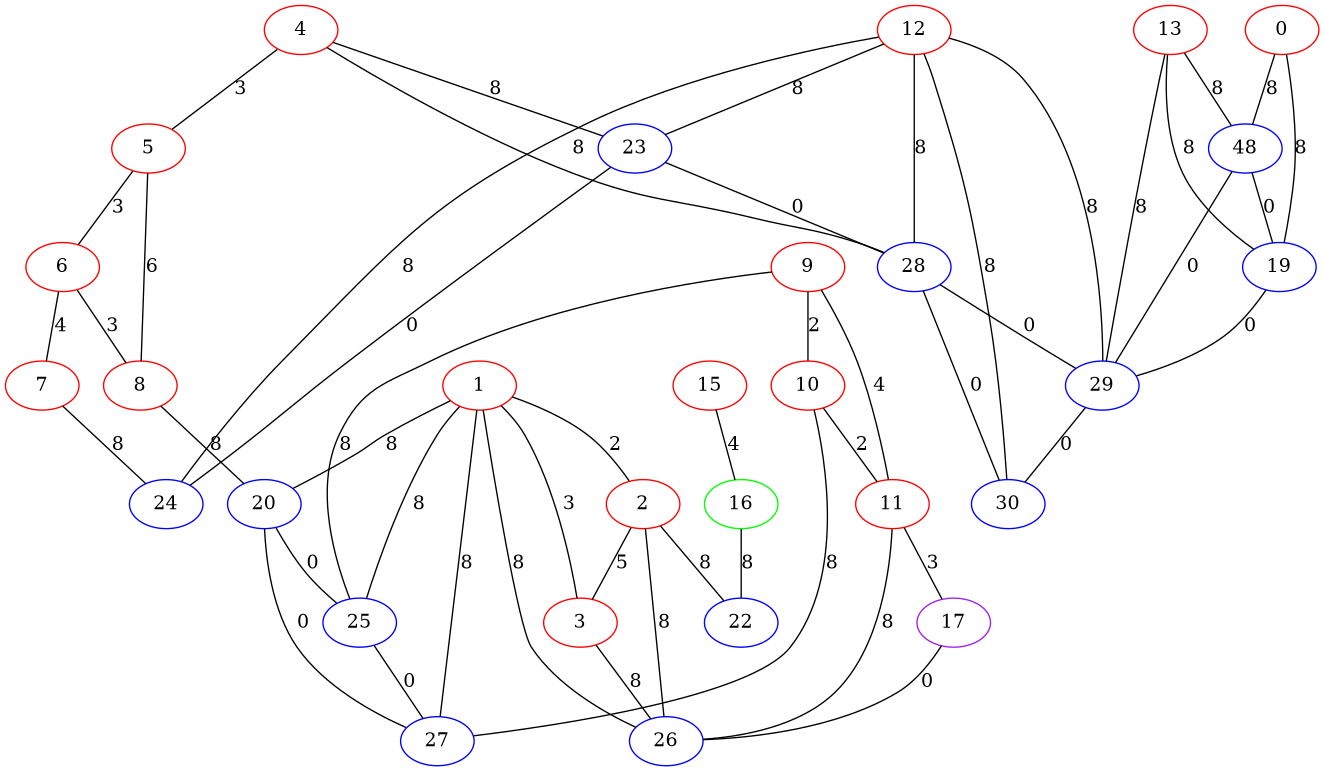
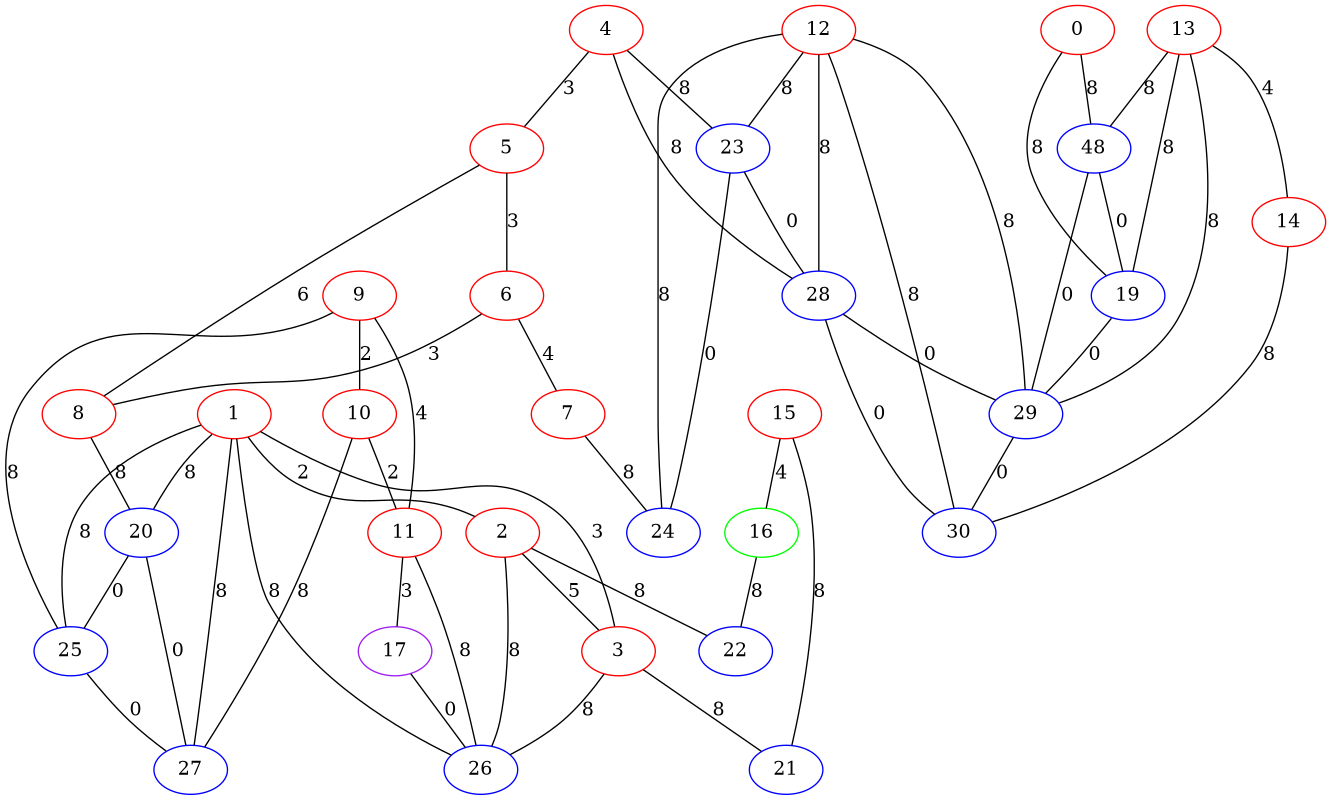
node "14": added
node "21": added
